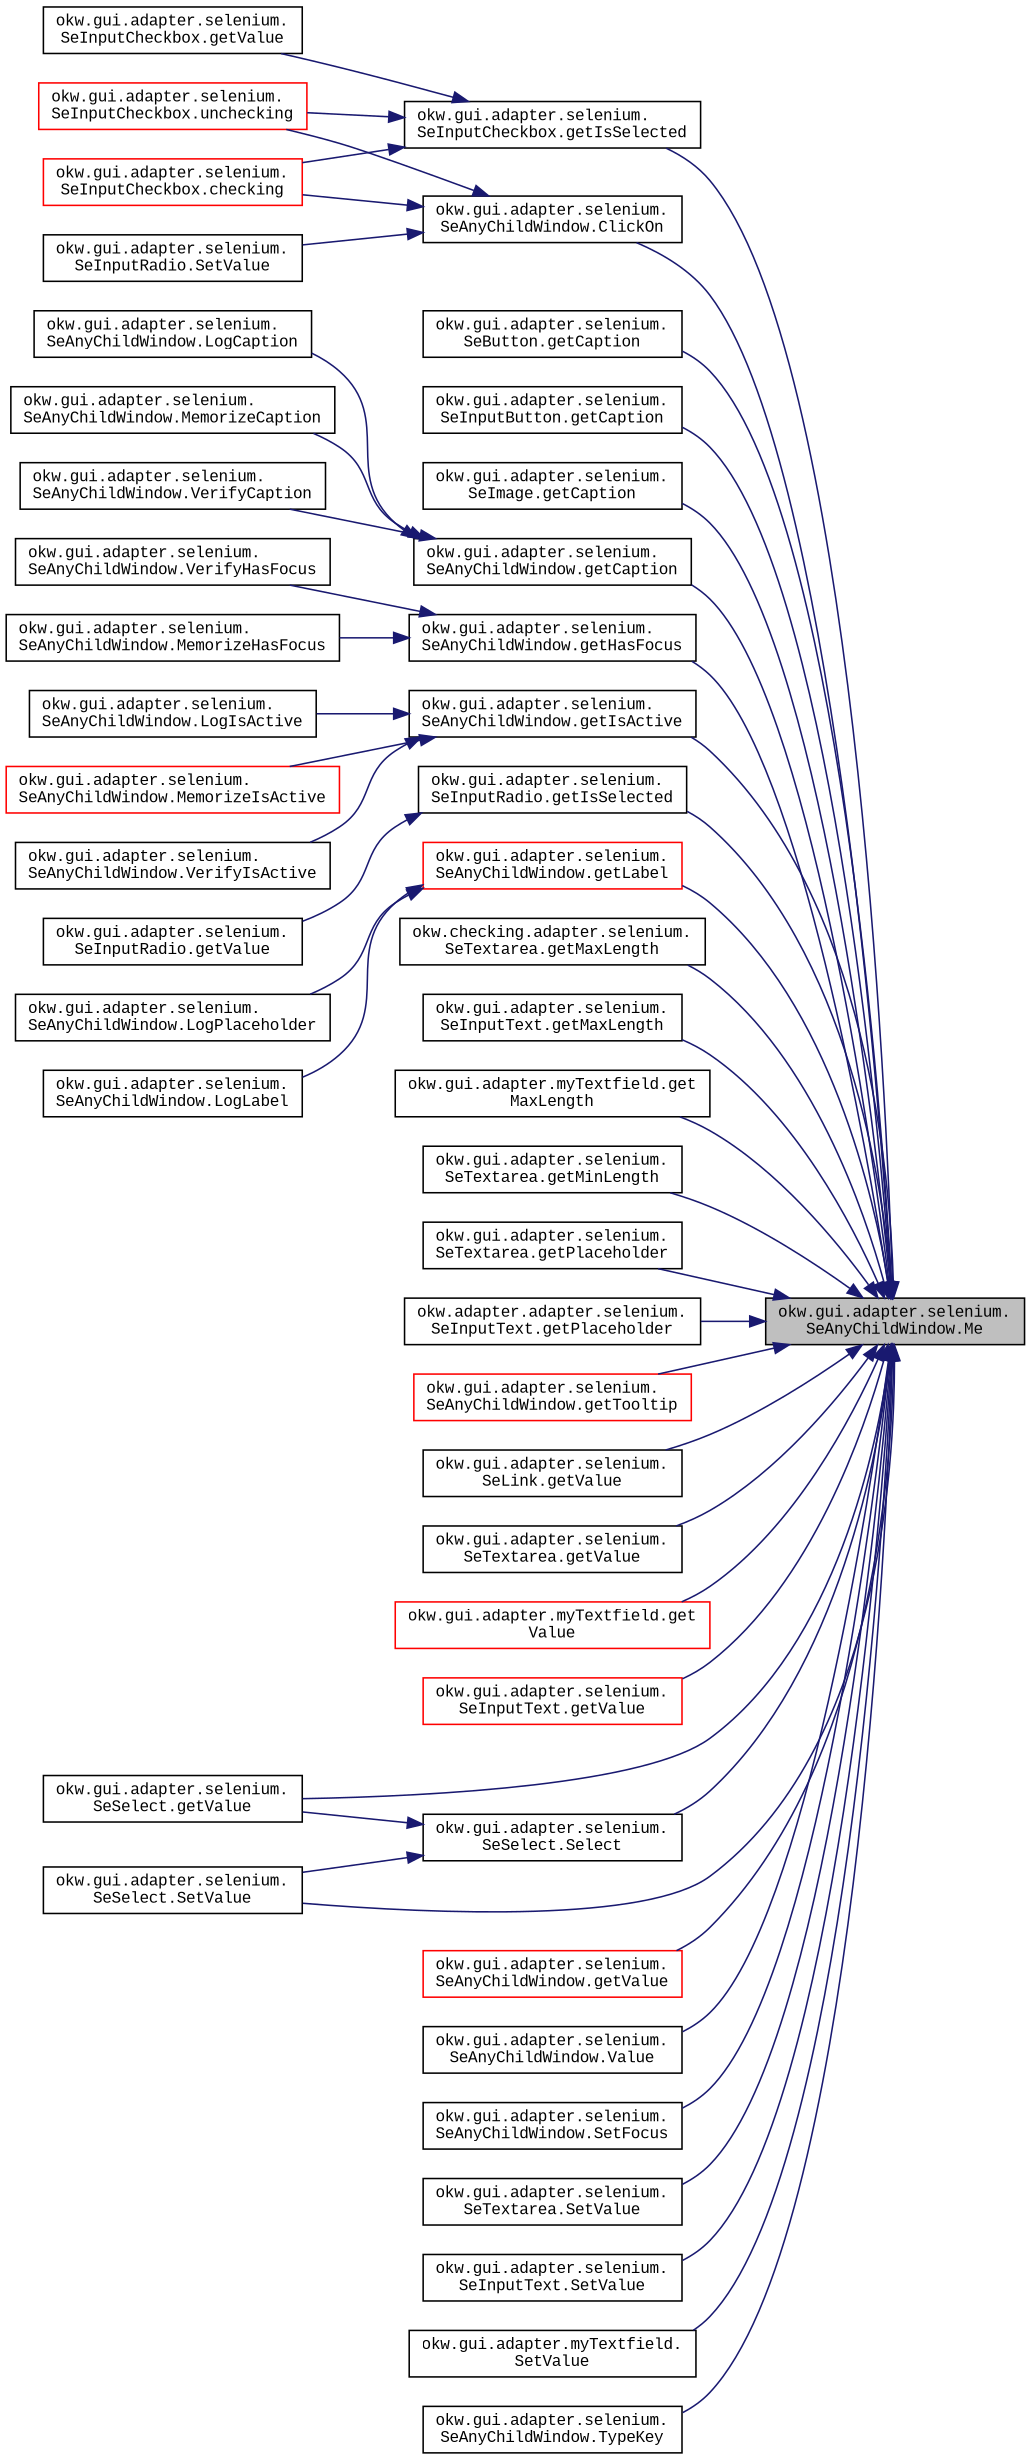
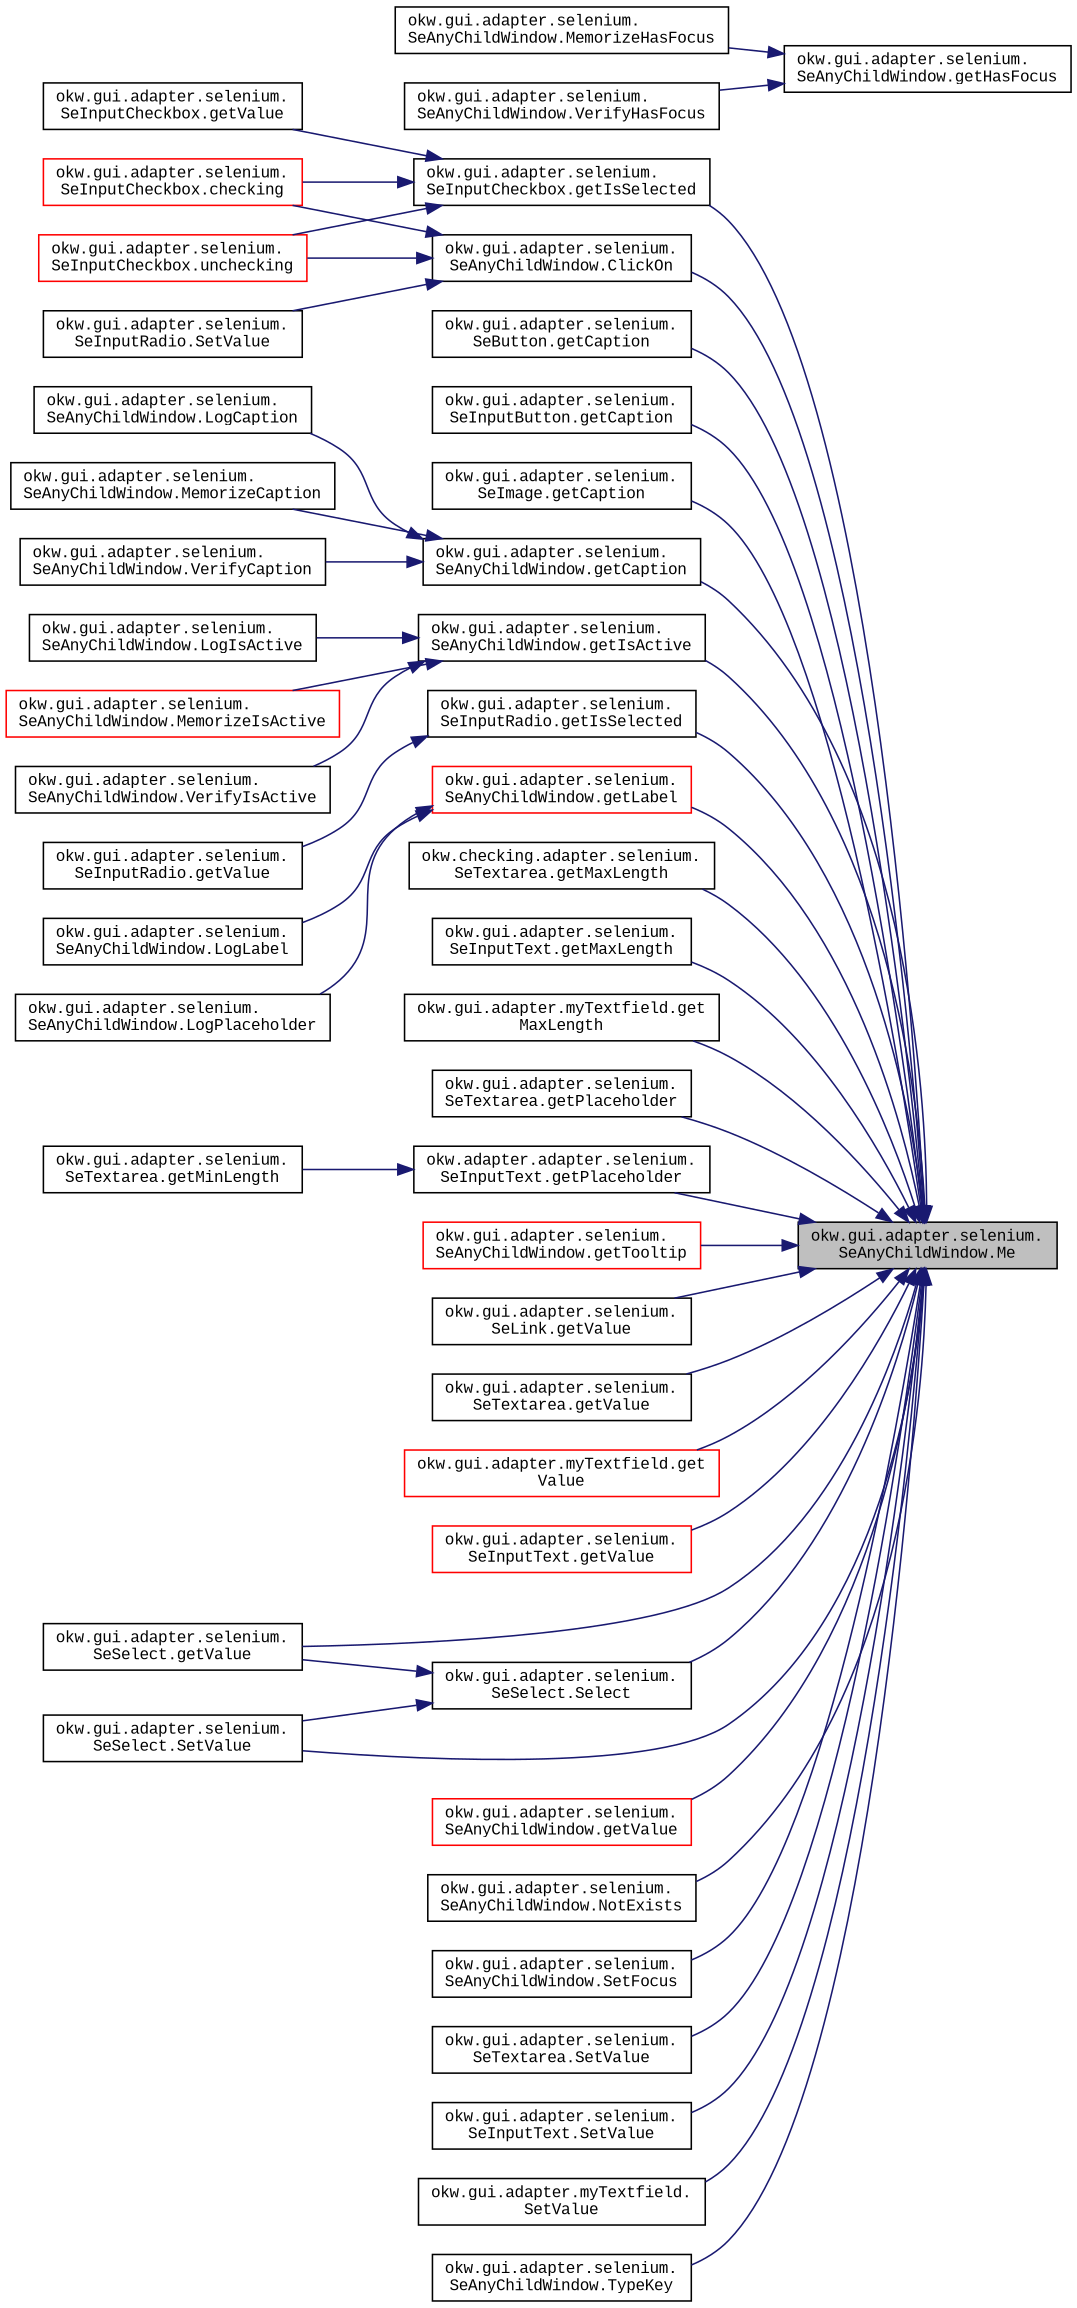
edge "okw.gui.adapter.selenium. SeAnyChildWindow.getHasFocus" -> "okw.gui.adapter.selenium. SeAnyChildWindow.Me": removed
edge "okw.gui.adapter.selenium. SeTextarea.getMinLength" -> "okw.gui.adapter.selenium. SeAnyChildWindow.Me": now "okw.gui.adapter.selenium. SeTextarea.getMinLength" -> "okw.adapter.adapter.selenium. SeInputText.getPlaceholder"
node "okw.gui.adapter.selenium. SeAnyChildWindow.Value": label "okw.gui.adapter.selenium. SeAnyChildWindow.Value" -> "okw.gui.adapter.selenium. SeAnyChildWindow.NotExists"
